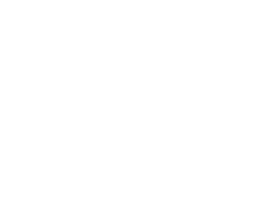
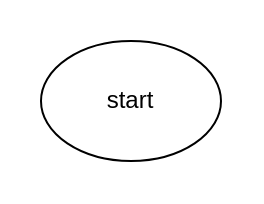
node "start": added
